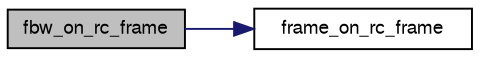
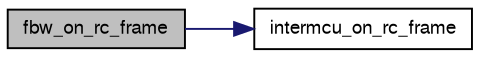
node "frame_on_rc_frame": label "frame_on_rc_frame" -> "intermcu_on_rc_frame"
